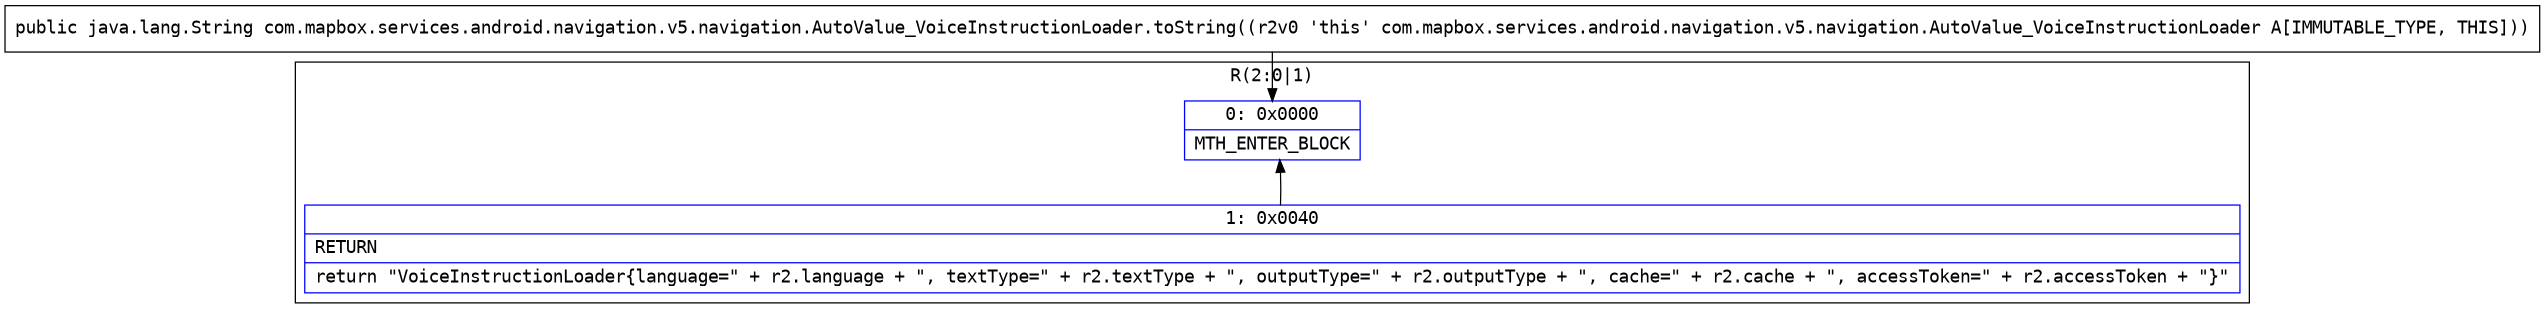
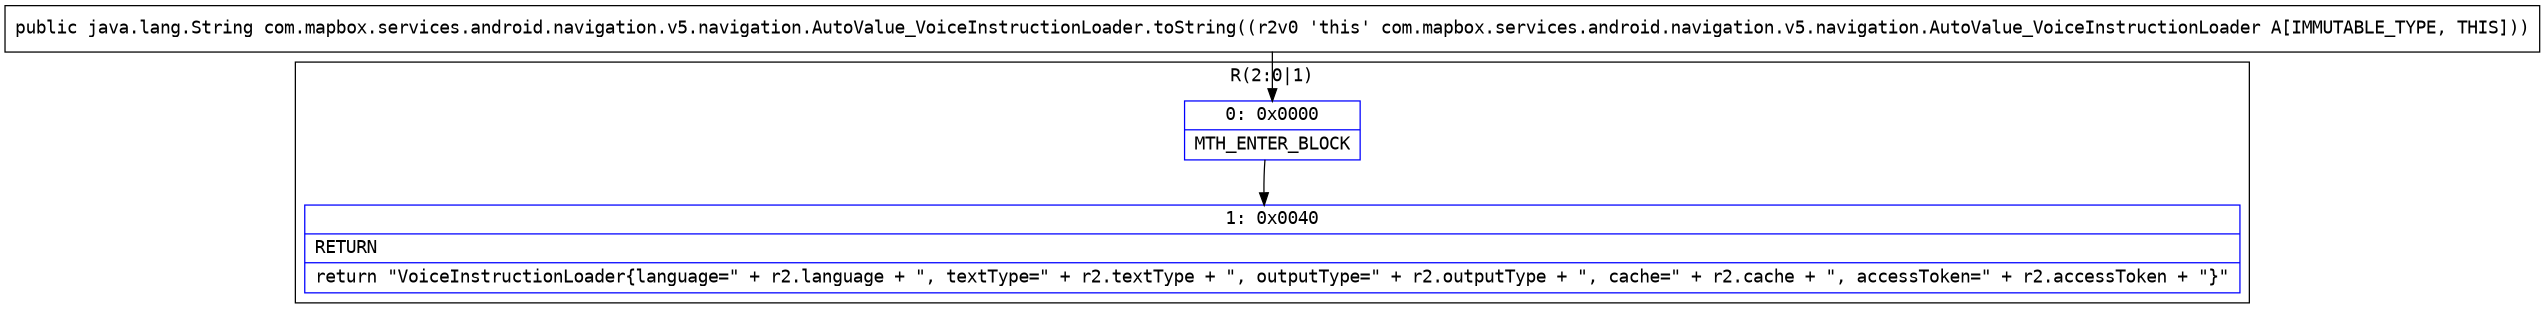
edge "1: 0x0040" -> "0: 0x0000": reversed
